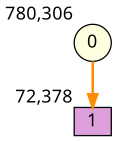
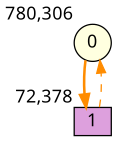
edge "1 72,378" -> "0 780,306": added
